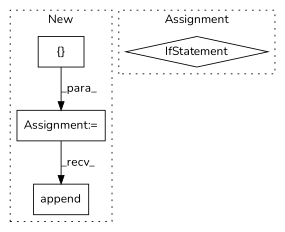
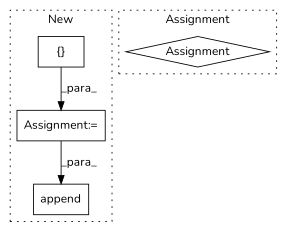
node "IfStatement": label "IfStatement" -> "Assignment"
edge "Assignment:=" -> "append": label "_recv_" -> "_para_"
